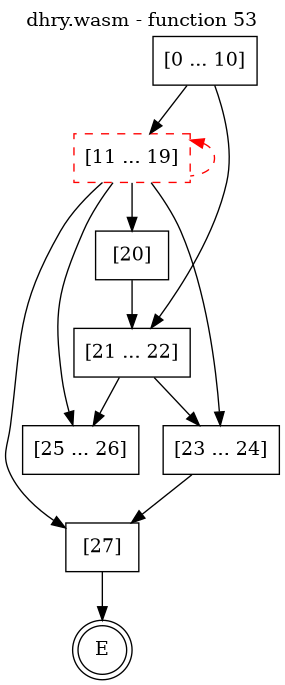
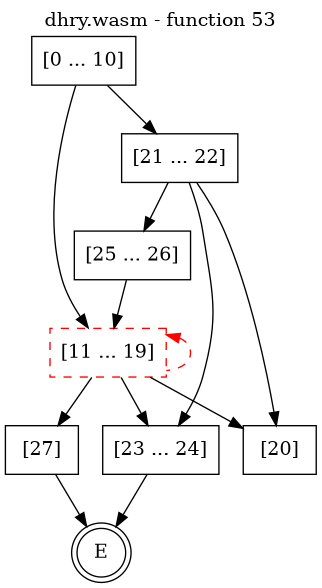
edge "[11 ... 19]" -> "[25 ... 26]": reversed
edge "[20]" -> "[21 ... 22]": reversed
edge "[23 ... 24]" -> "[27]": now "[23 ... 24]" -> "E"
